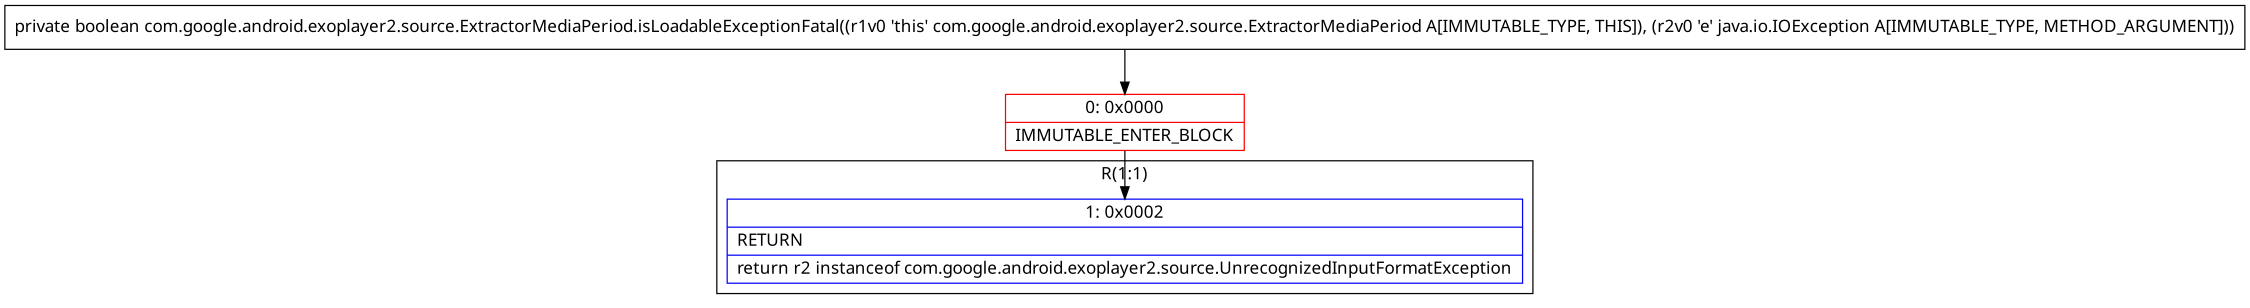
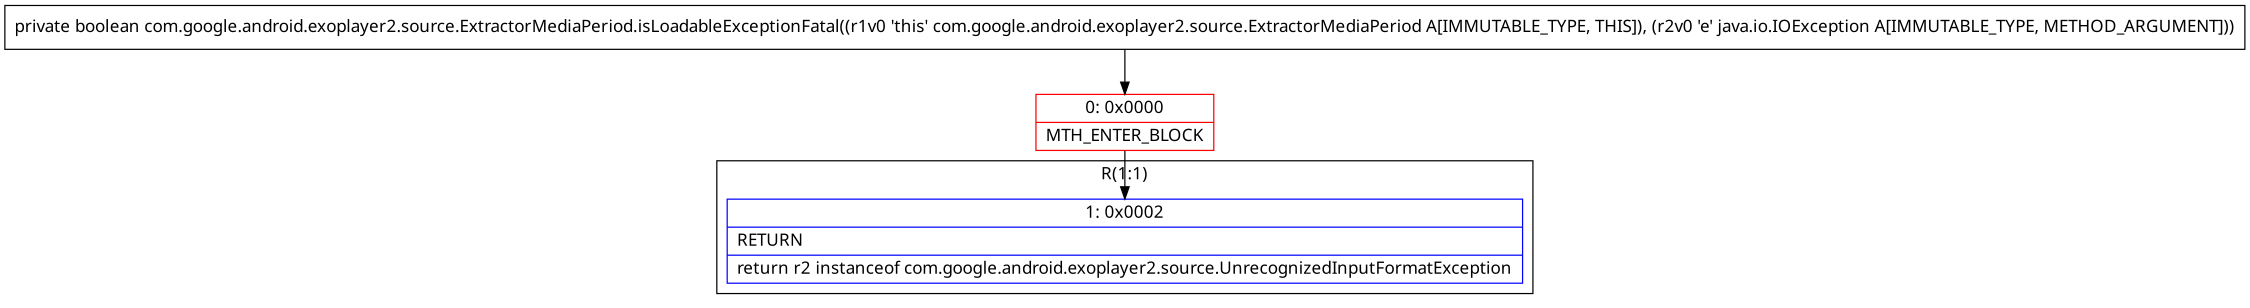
node "0: 0x0000": text "IMMUTABLE_ENTER_BLOCK" -> "MTH_ENTER_BLOCK"
